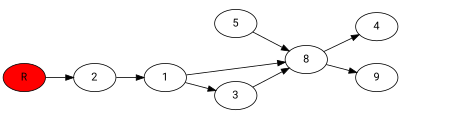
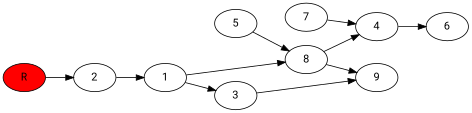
node "7": added
node "6": added
edge "3" -> "8": now "3" -> "9"
